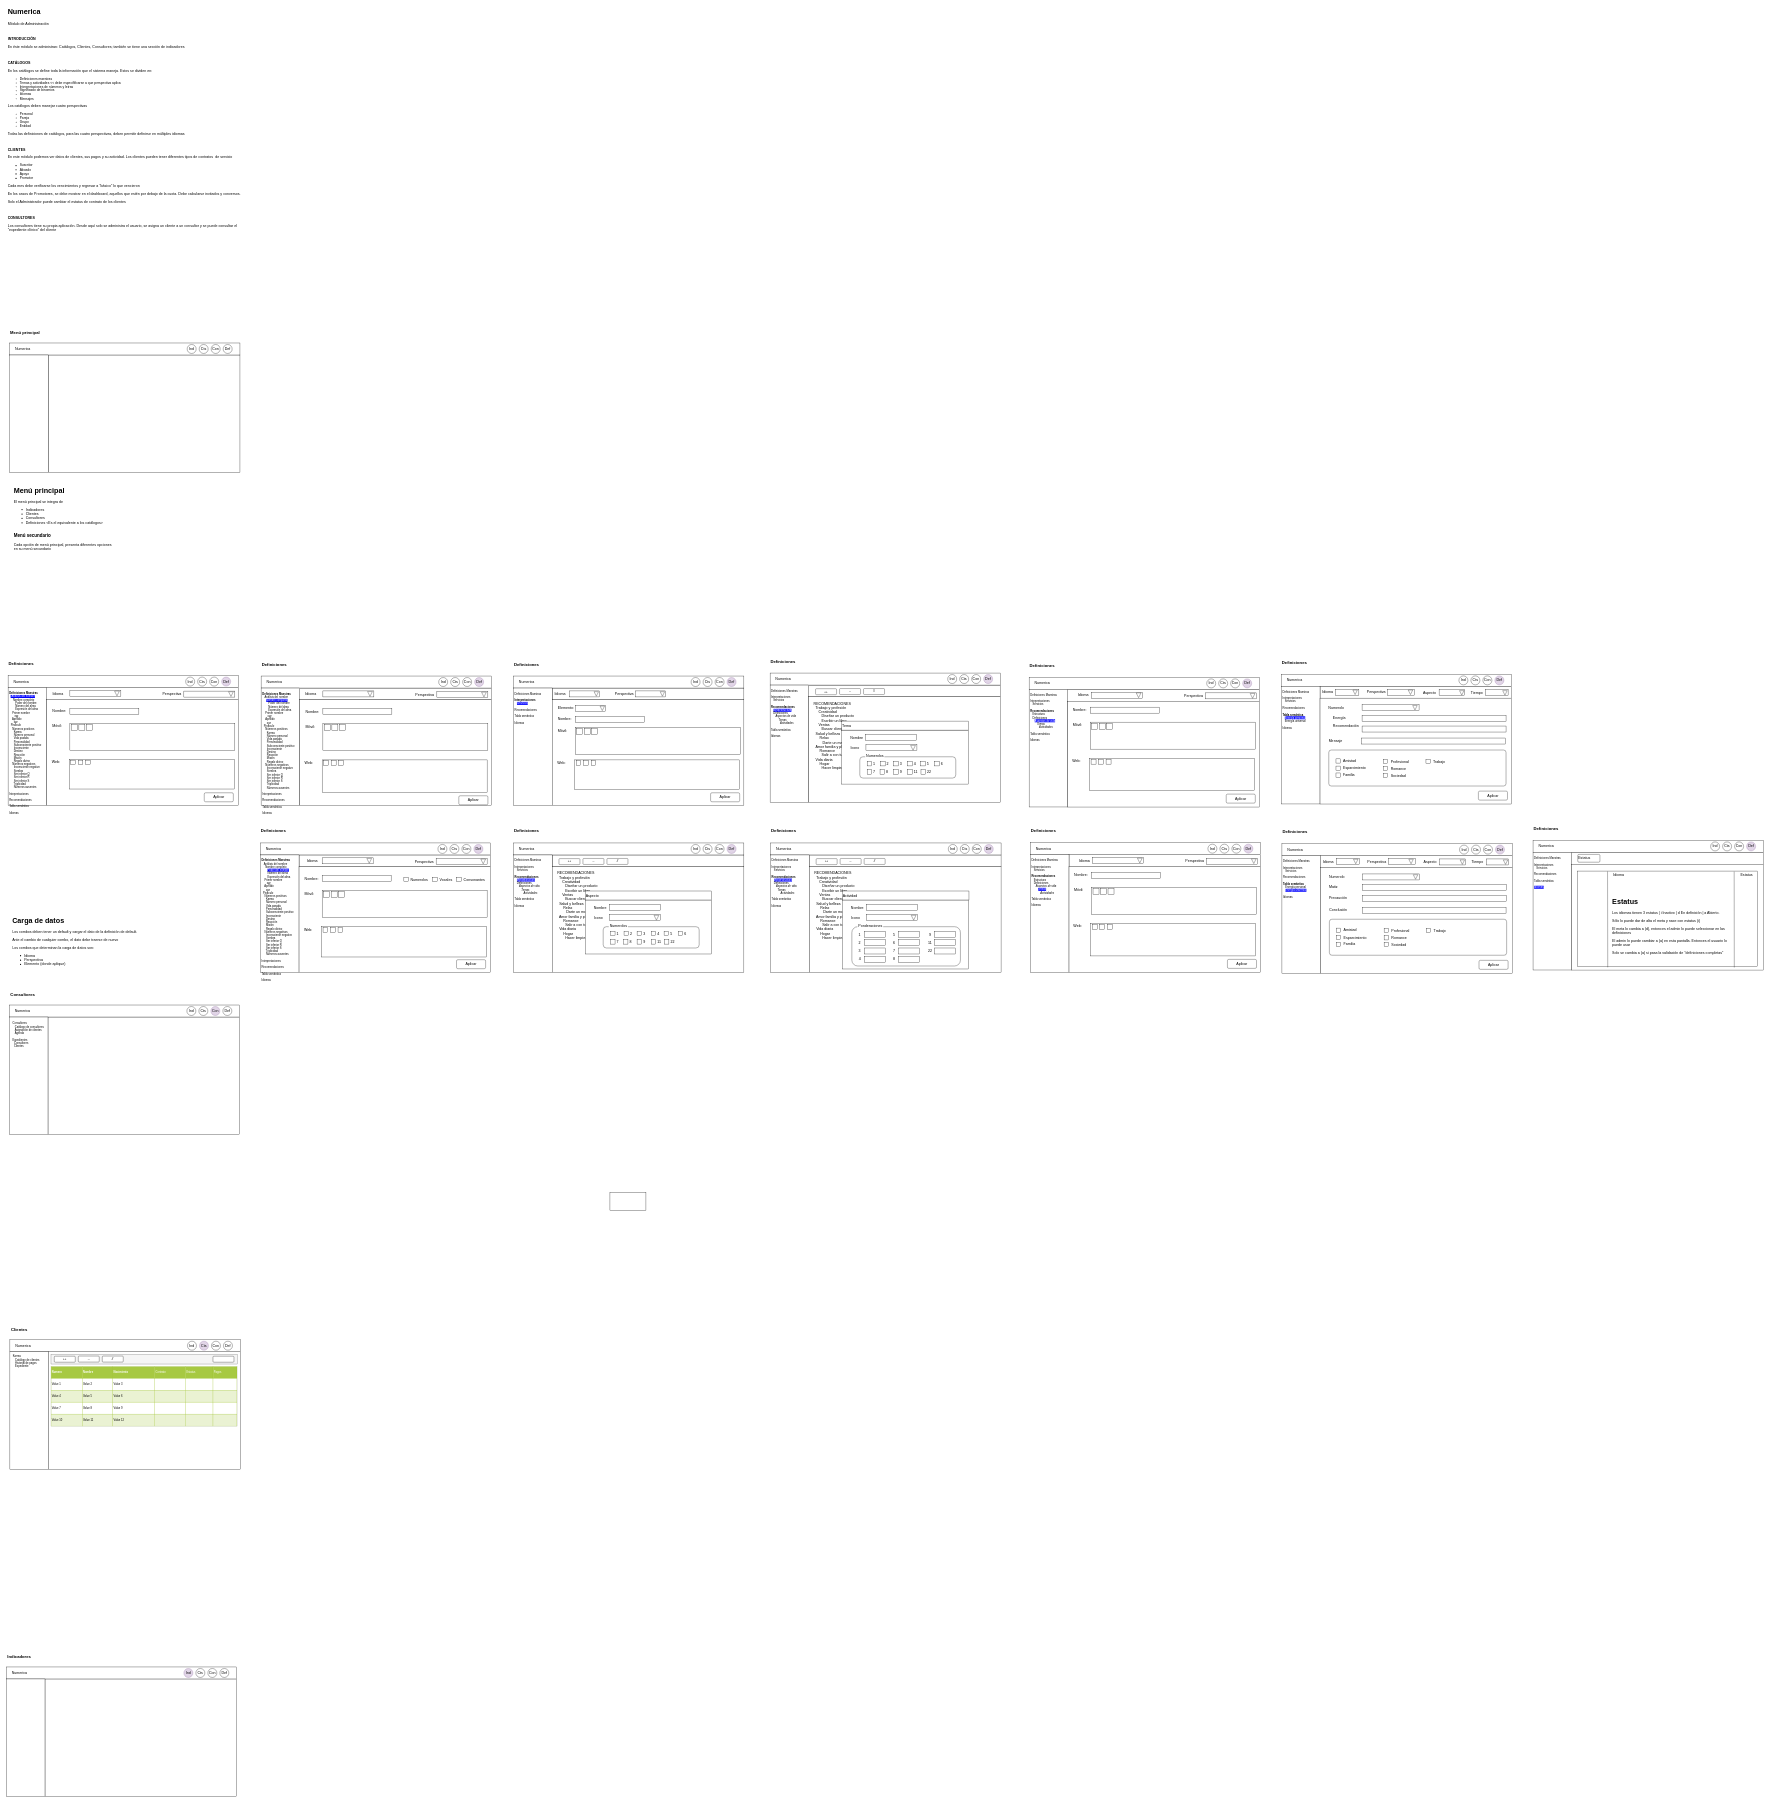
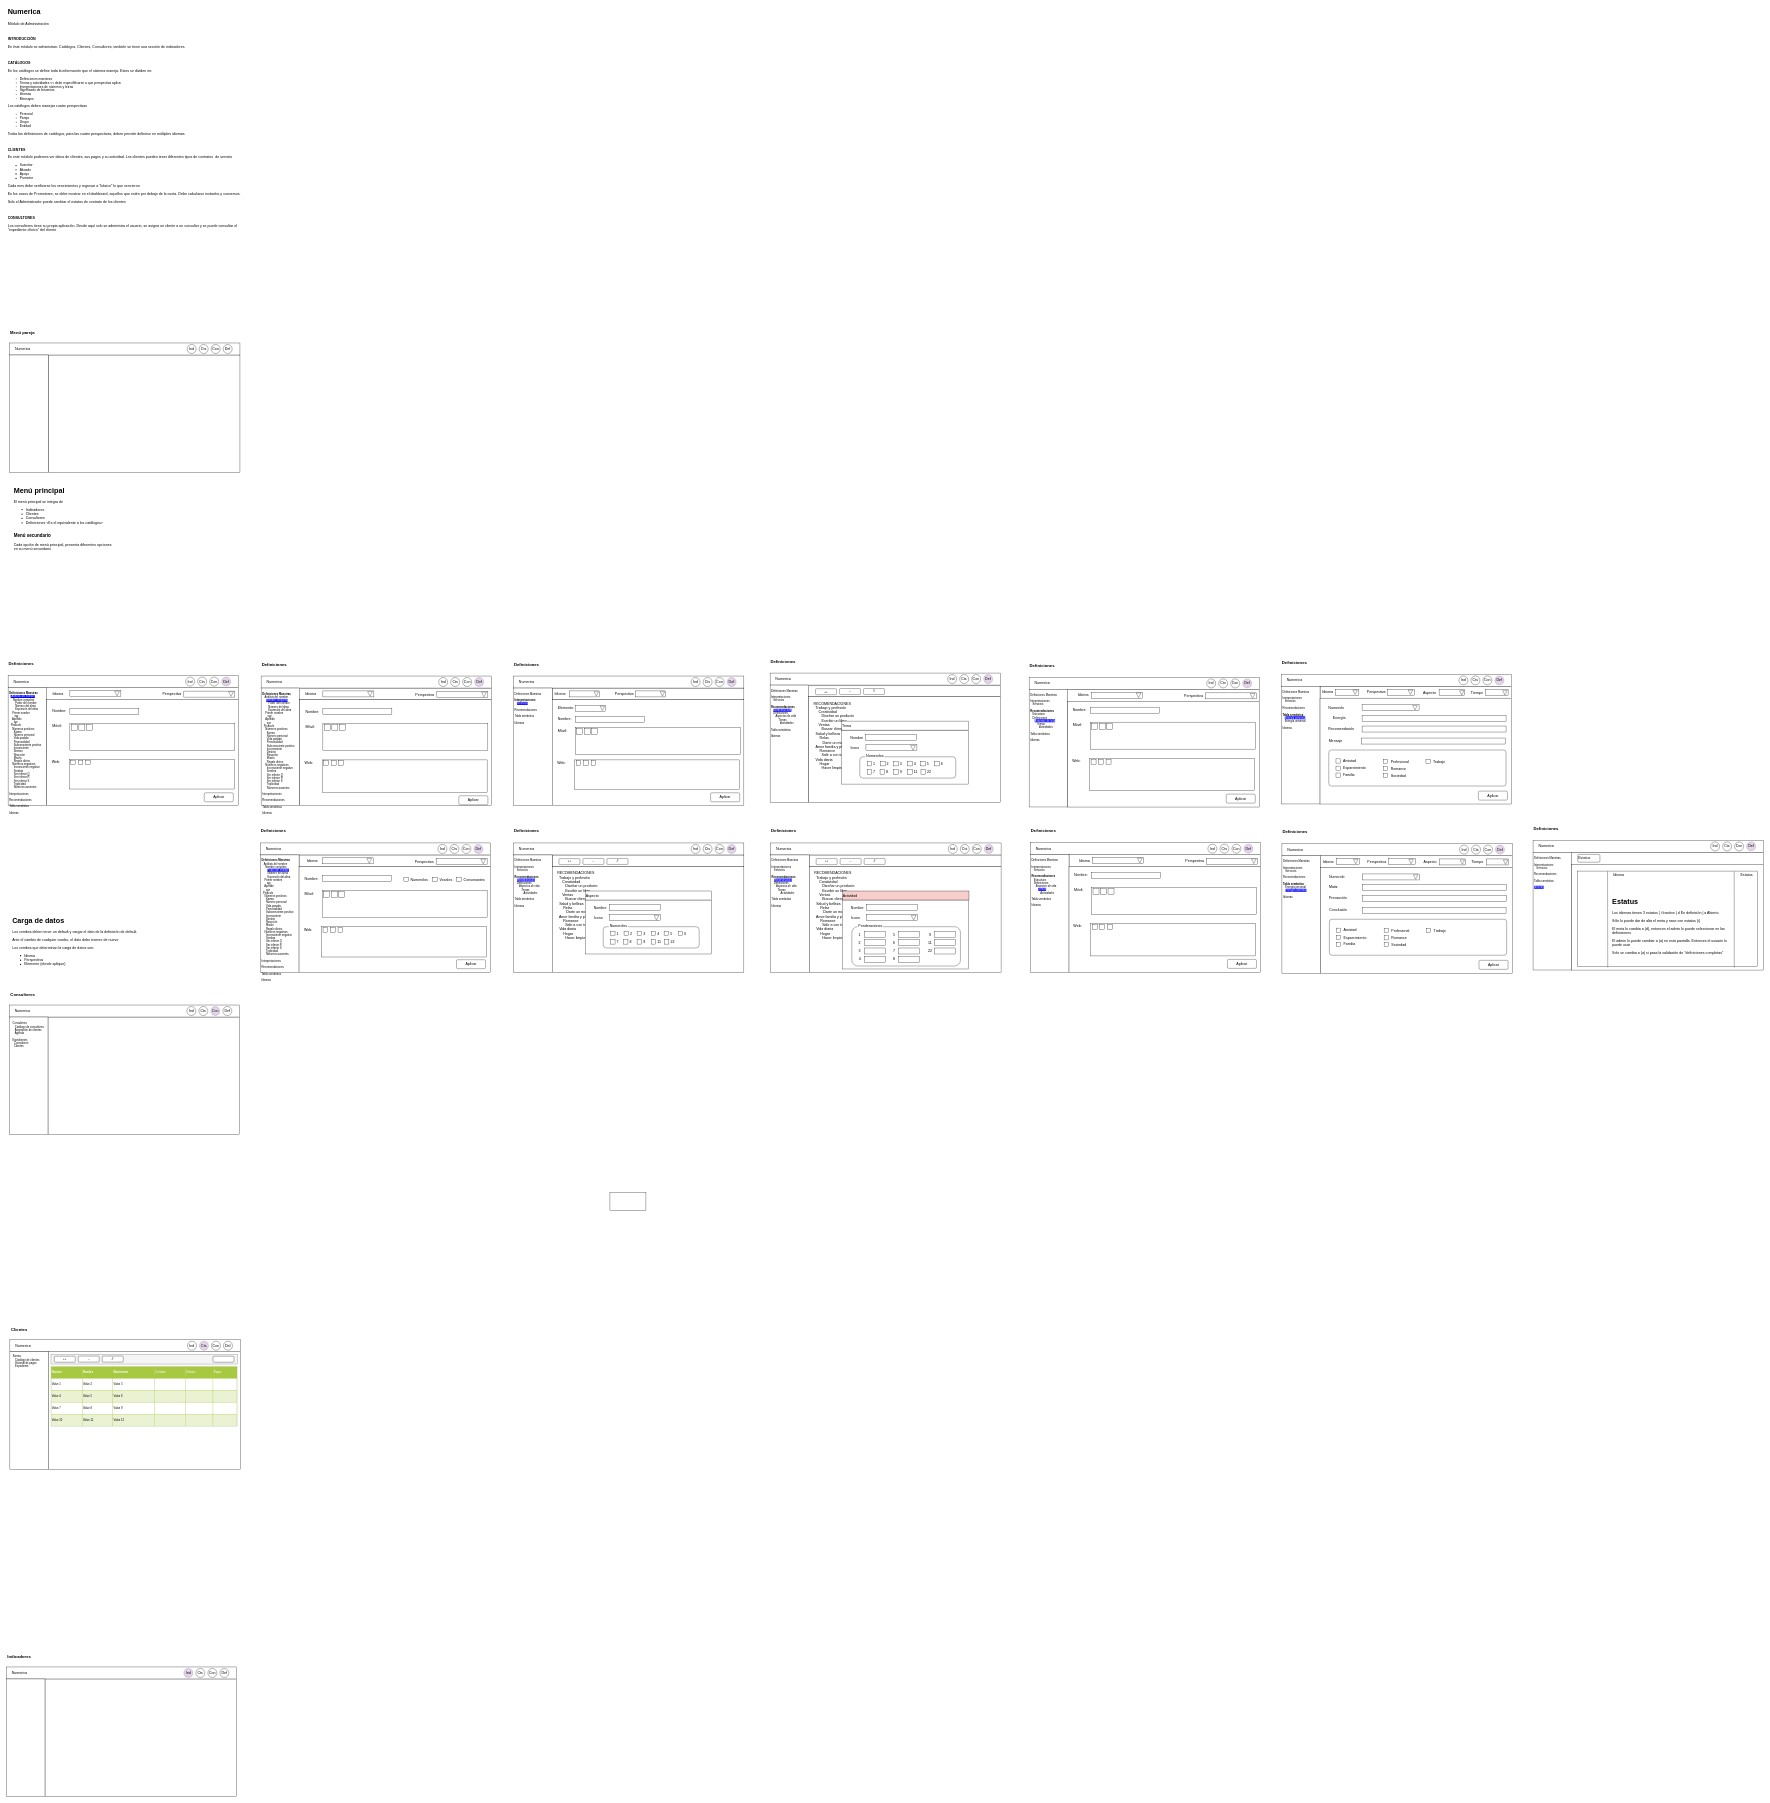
node "Menú principal": label "Menú principal" -> "Menú pareja"
node "Recomendación": moved (1341, 726) -> (1337, 729)
node "Actividad": fillcolor #ffffff -> #f8cecc
